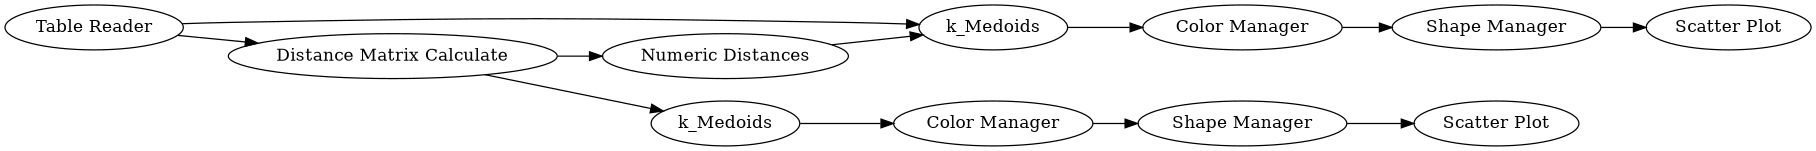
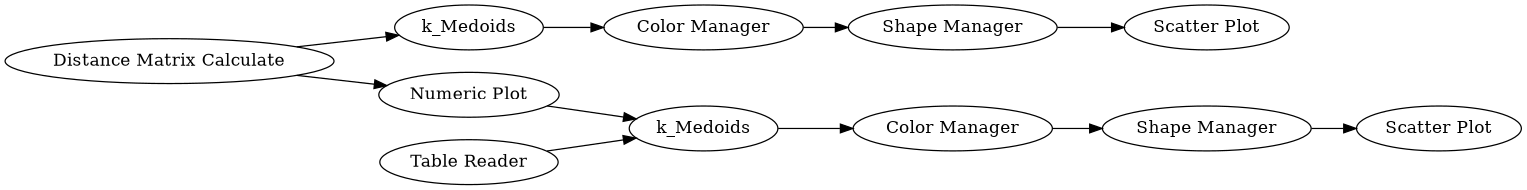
edge "Table Reader" -> "Distance Matrix Calculate": removed
node "Numeric Distances": label "Numeric Distances" -> "Numeric Plot"
